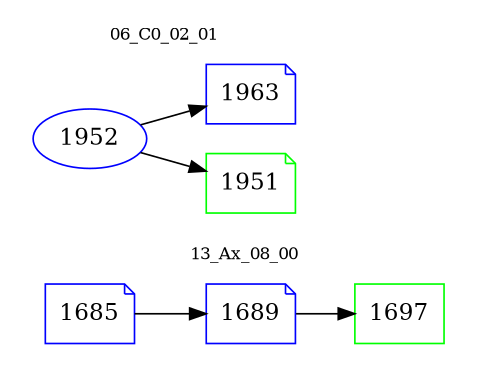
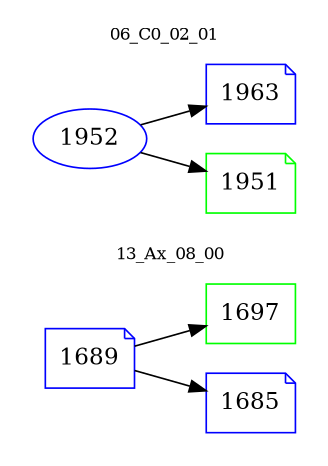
edge "1685" -> "1689": reversed
